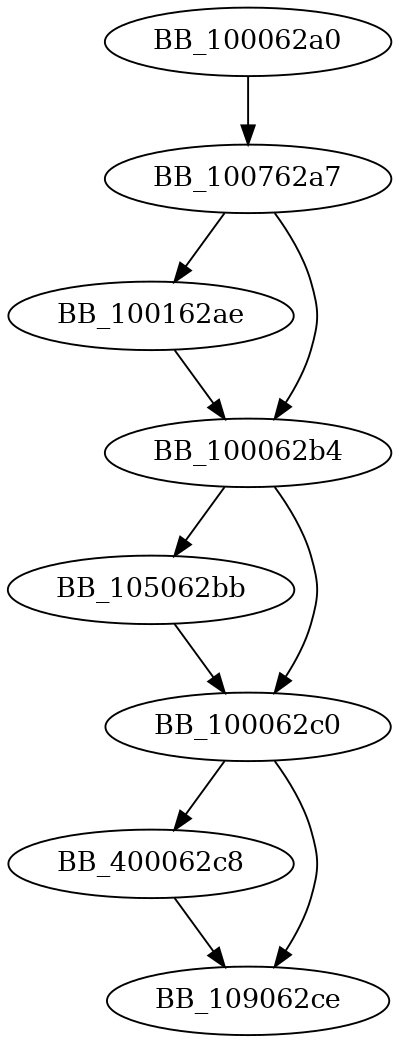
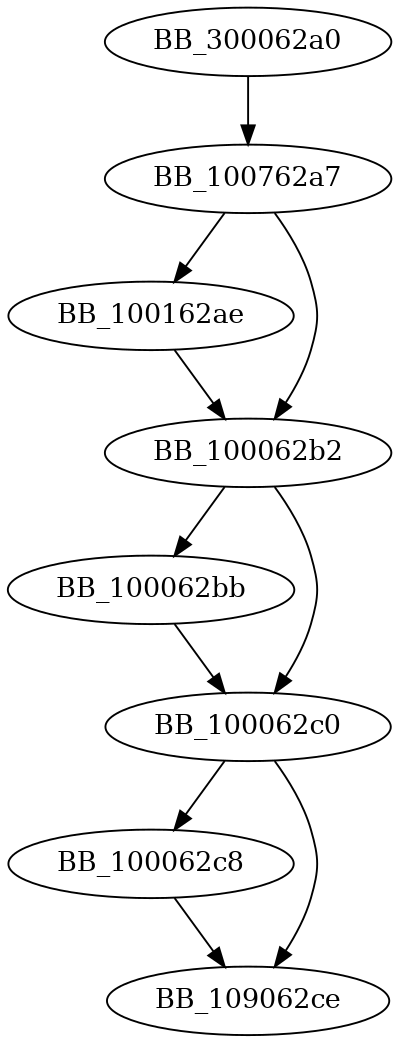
node "BB_100062a0": label "BB_100062a0" -> "BB_300062a0"
node "BB_100062b4": label "BB_100062b4" -> "BB_100062b2"
node "BB_105062bb": label "BB_105062bb" -> "BB_100062bb"
node "BB_400062c8": label "BB_400062c8" -> "BB_100062c8"
